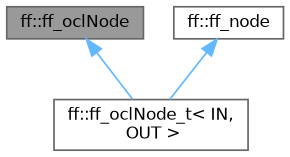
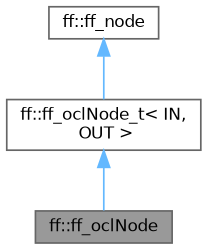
edge "ff::ff_oclNode_t< IN, OUT >" -> "ff::ff_oclNode": reversed
